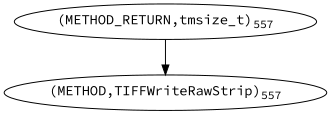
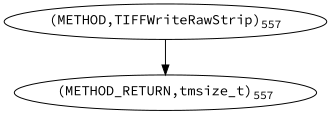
edge "(METHOD_RETURN,tmsize_t)" -> "(METHOD,TIFFWriteRawStrip)": reversed
